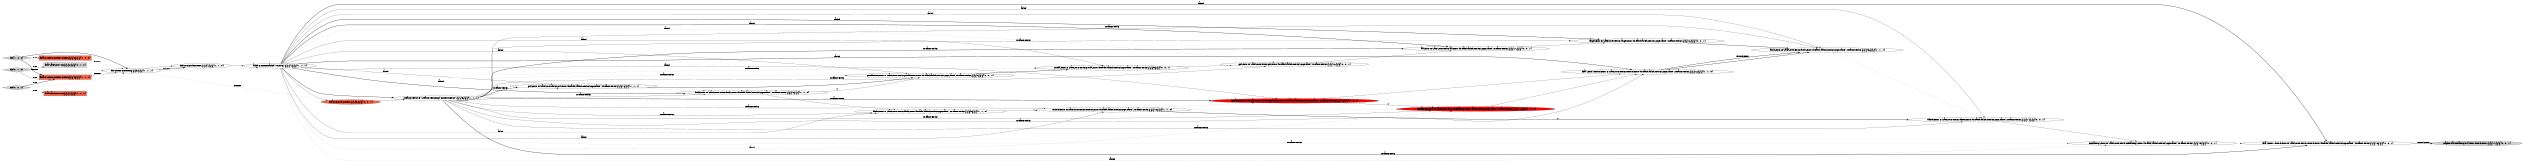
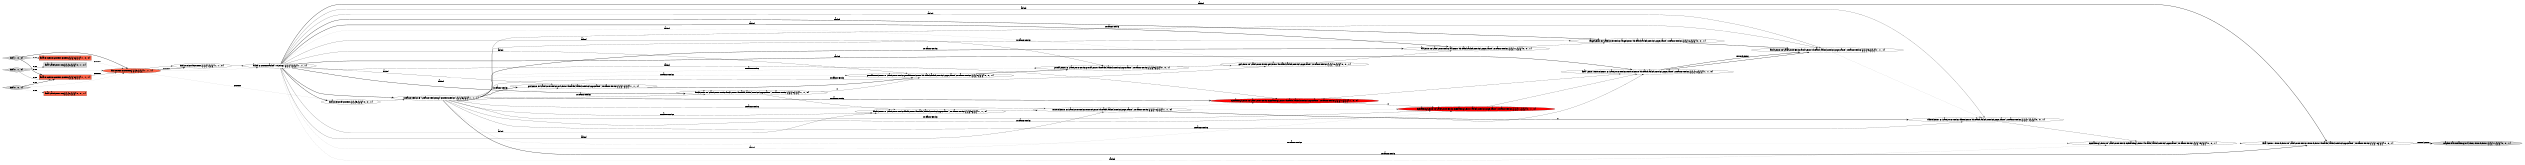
edge "init['1', '0', '0']" -> "final ProcessorContext context@@@2@@@['1', '1', '1']": label "context" -> "true"
node "this.context = context@@@3@@@['1', '1', '1']": fillcolor white -> tomato
edge "taskId = context.taskId().toString()@@@4@@@['1', '1', '1']" -> "initStoreSerde(context)@@@5@@@['0', '0', '1']": style solid -> bold
node "initStoreSerde(context)@@@5@@@['0', '0', '1']": fillcolor tomato -> white
